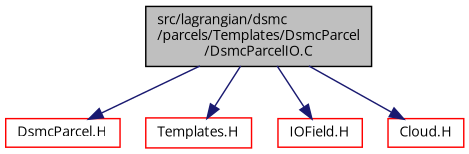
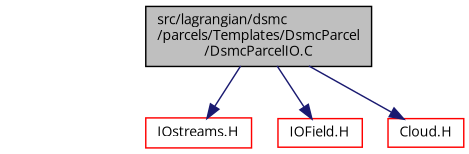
node "DsmcParcel.H": removed
node "Templates.H": label "Templates.H" -> "IOstreams.H"
